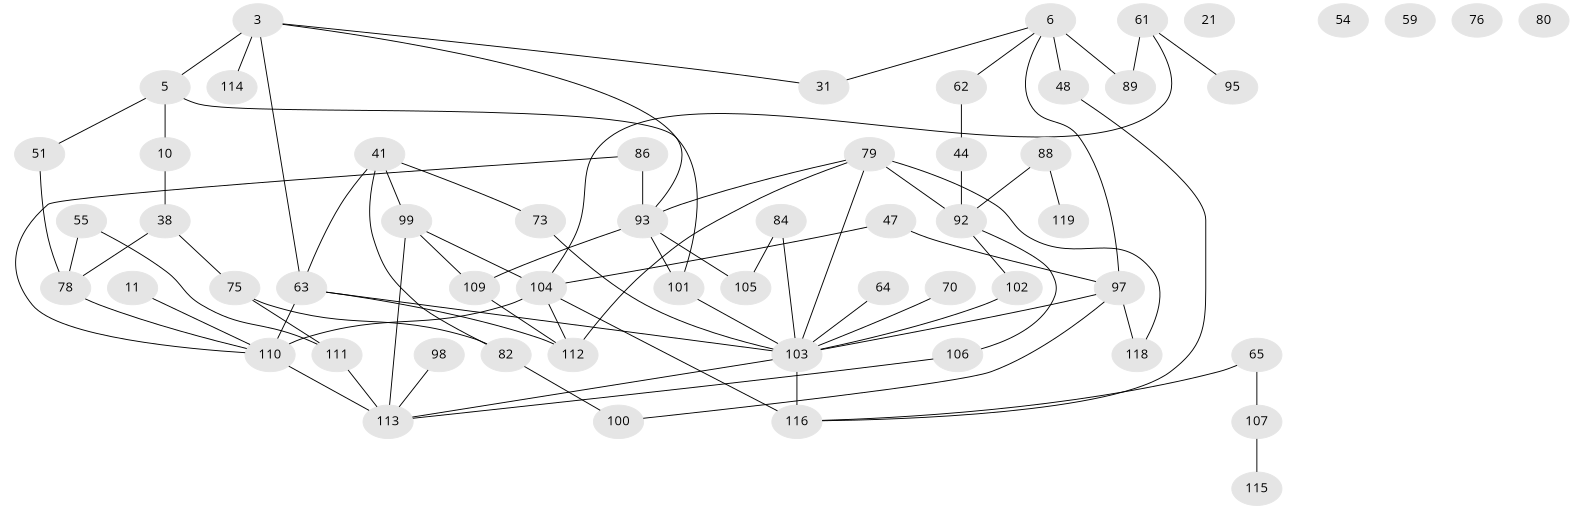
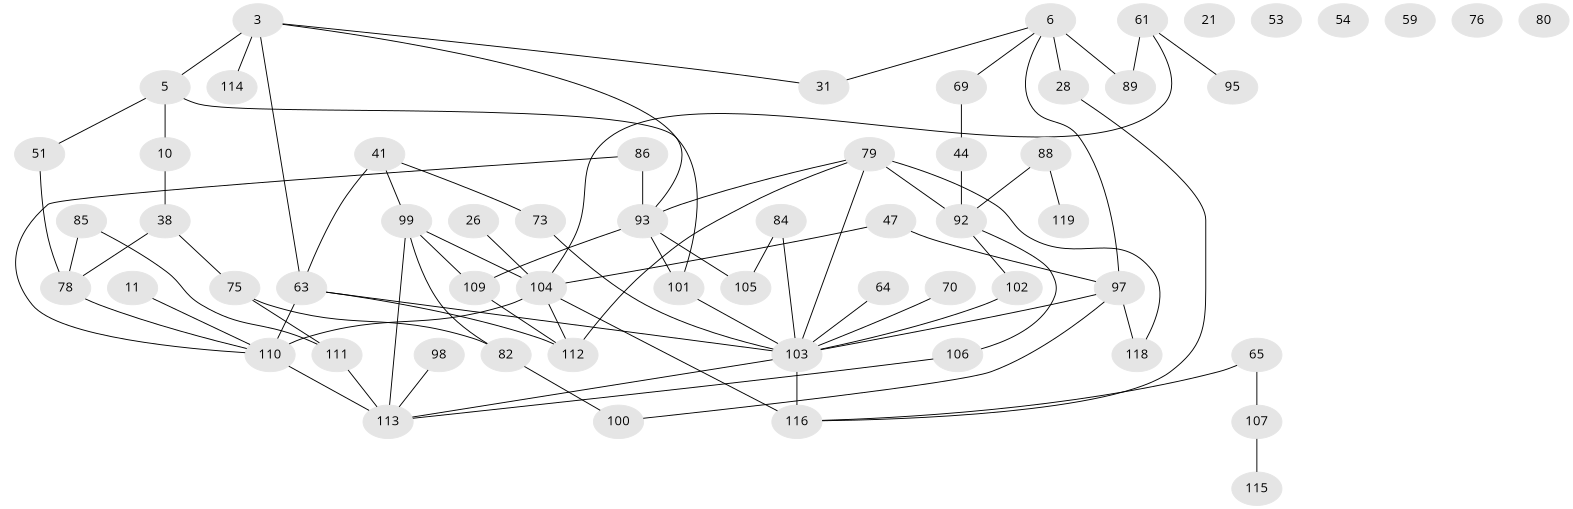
node "53": added
node "62": label "62" -> "69"
node "48": label "48" -> "28"
node "55": label "55" -> "85"
node "26": added
edge "41" -- "82": now "99" -- "82"
